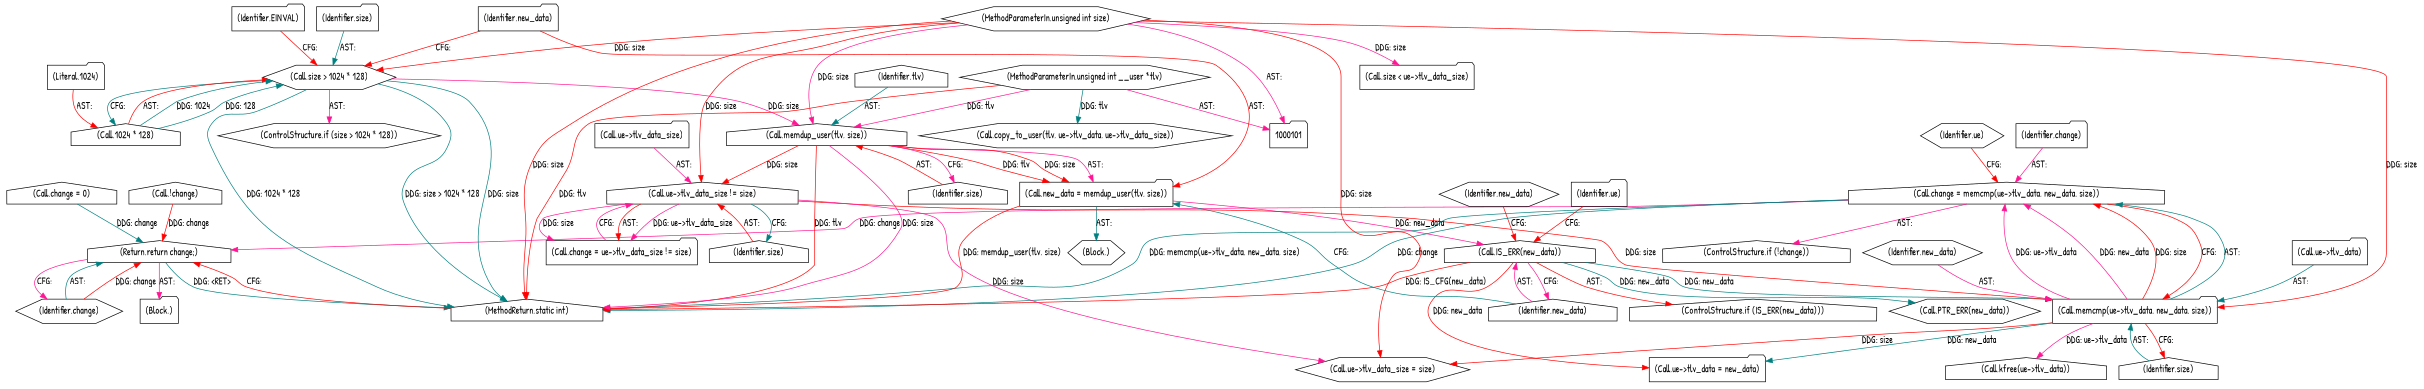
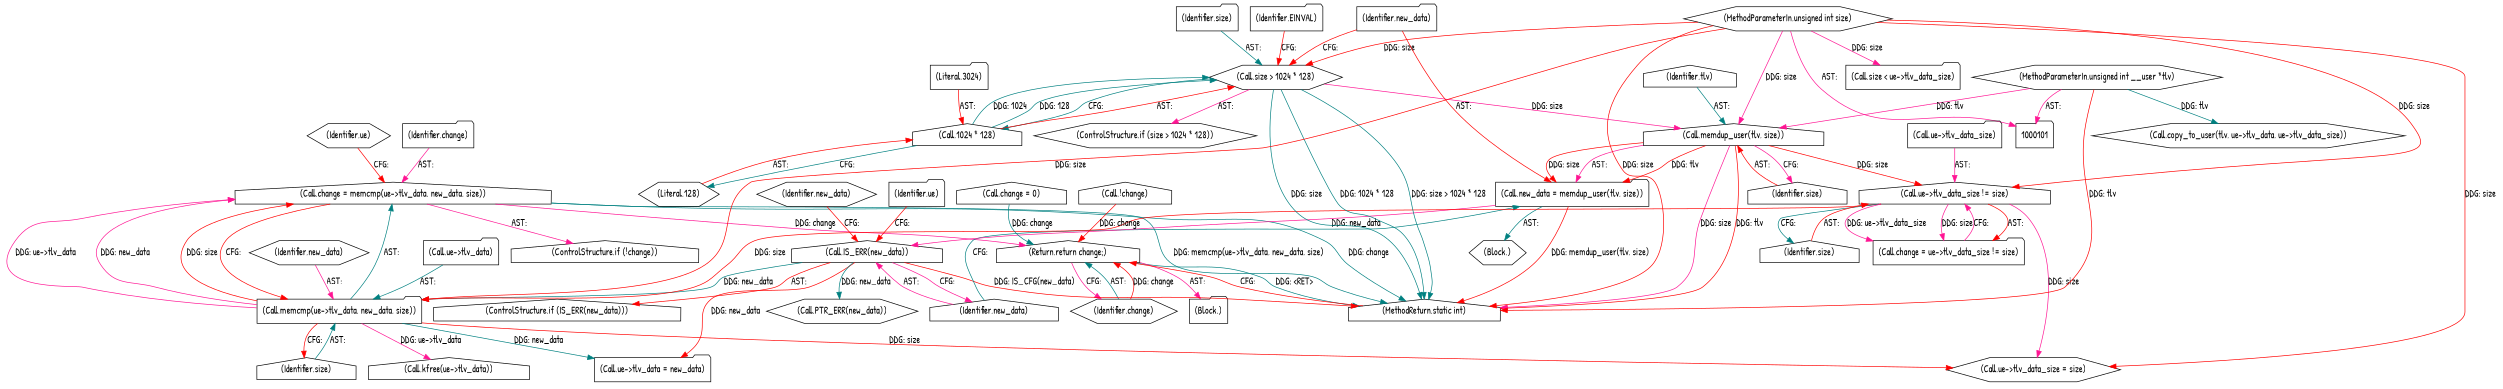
node "(Literal,1024)": label "(Literal,1024)" -> "(Literal,3024)"
node "(Literal,128)": added
